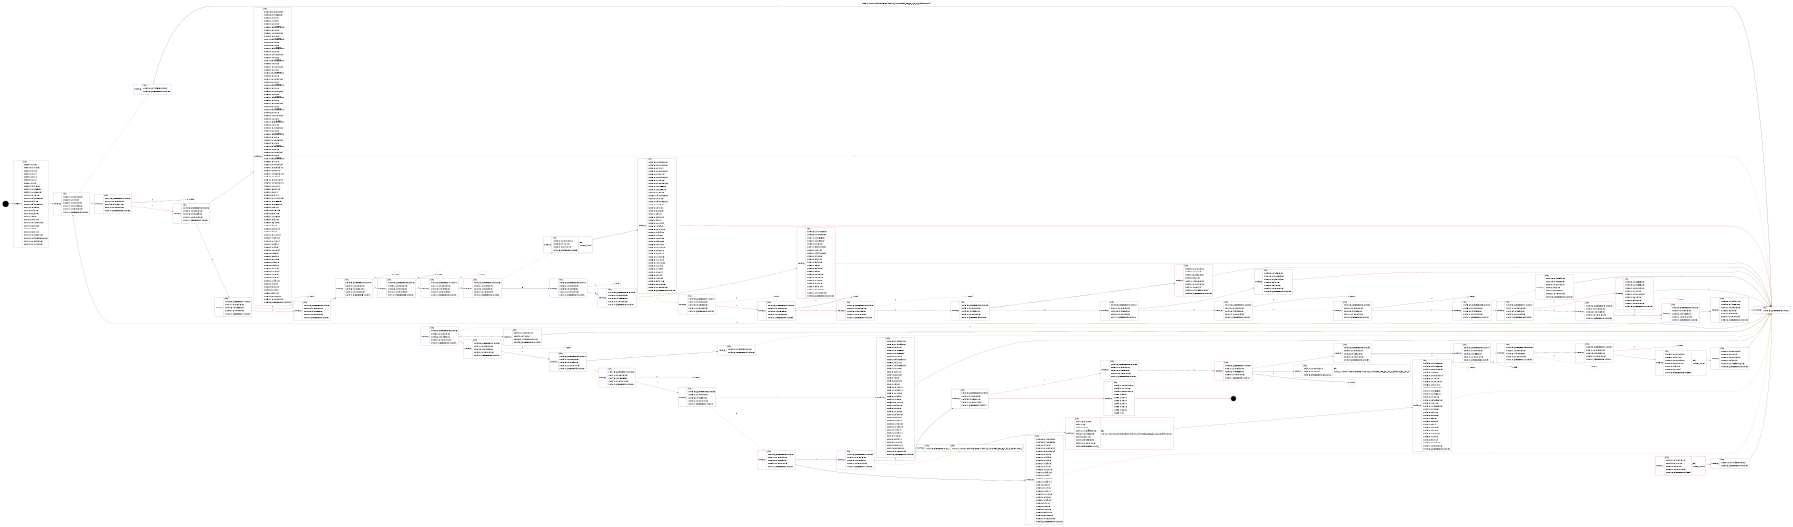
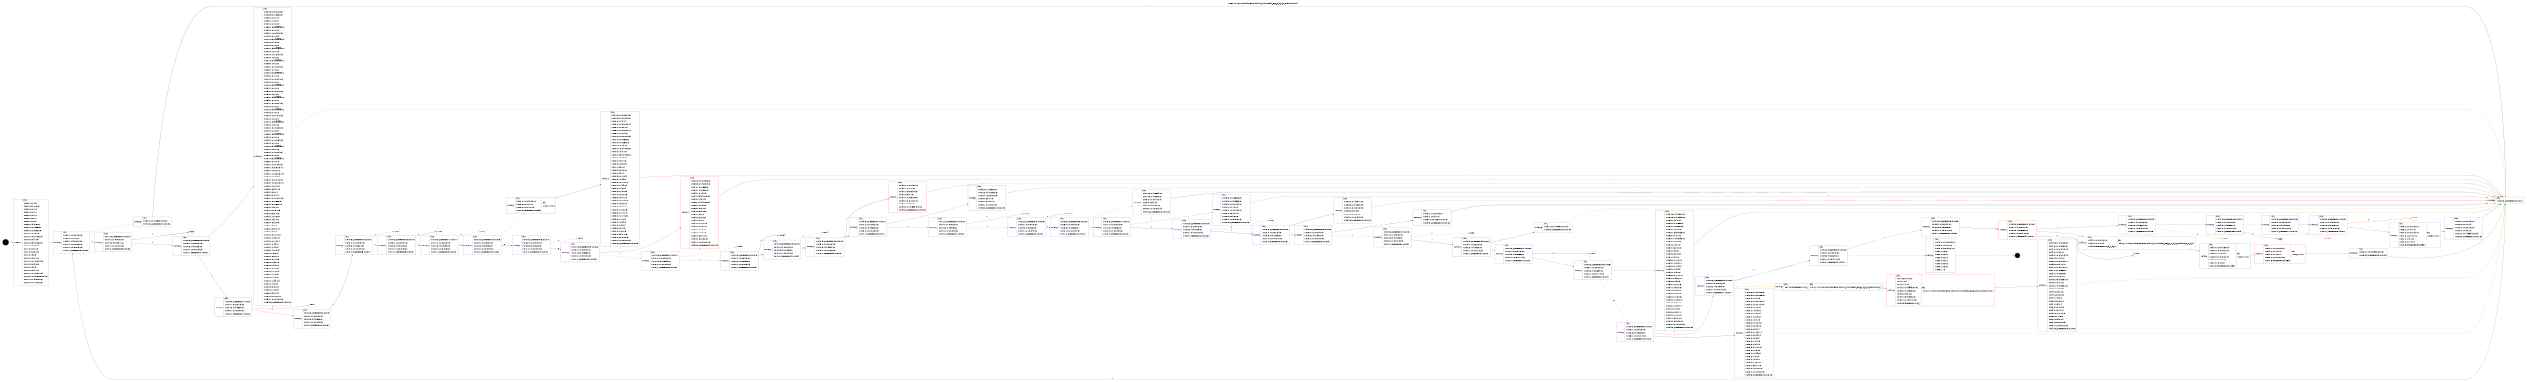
node "0x401ffe [29]": added
edge "0x4018c0 [28]" -> "0x4018a4 [28]": reversed
